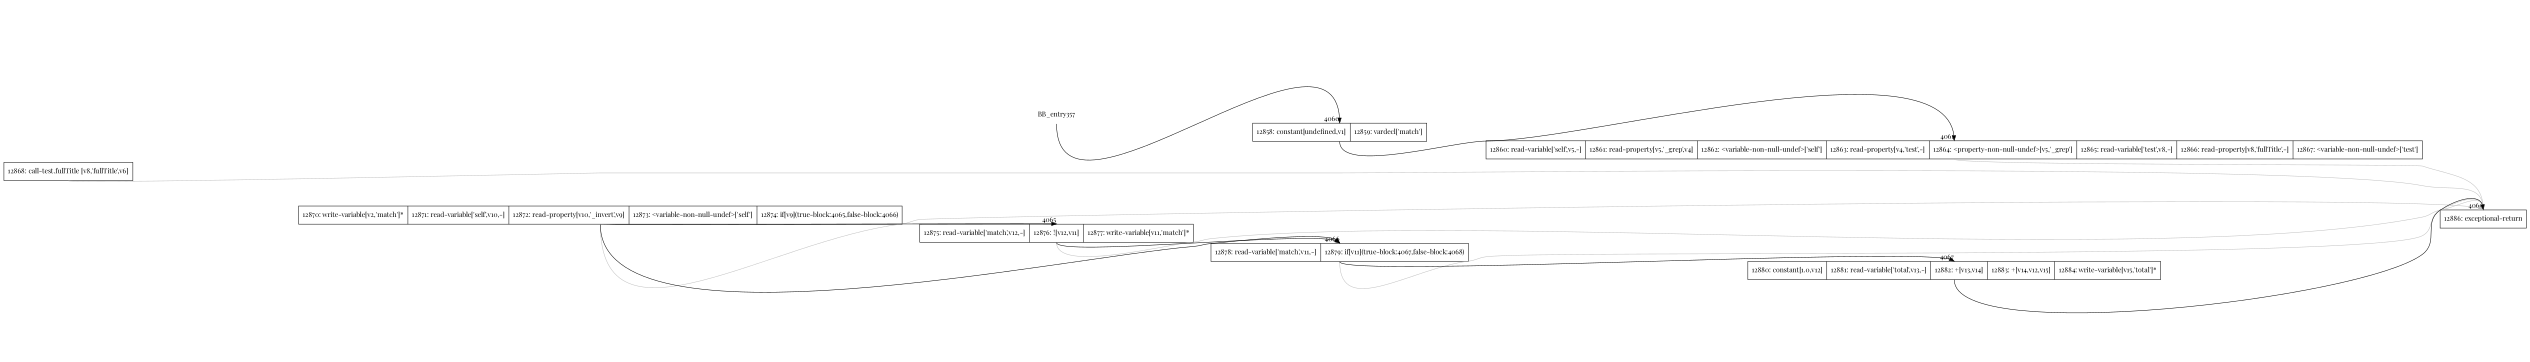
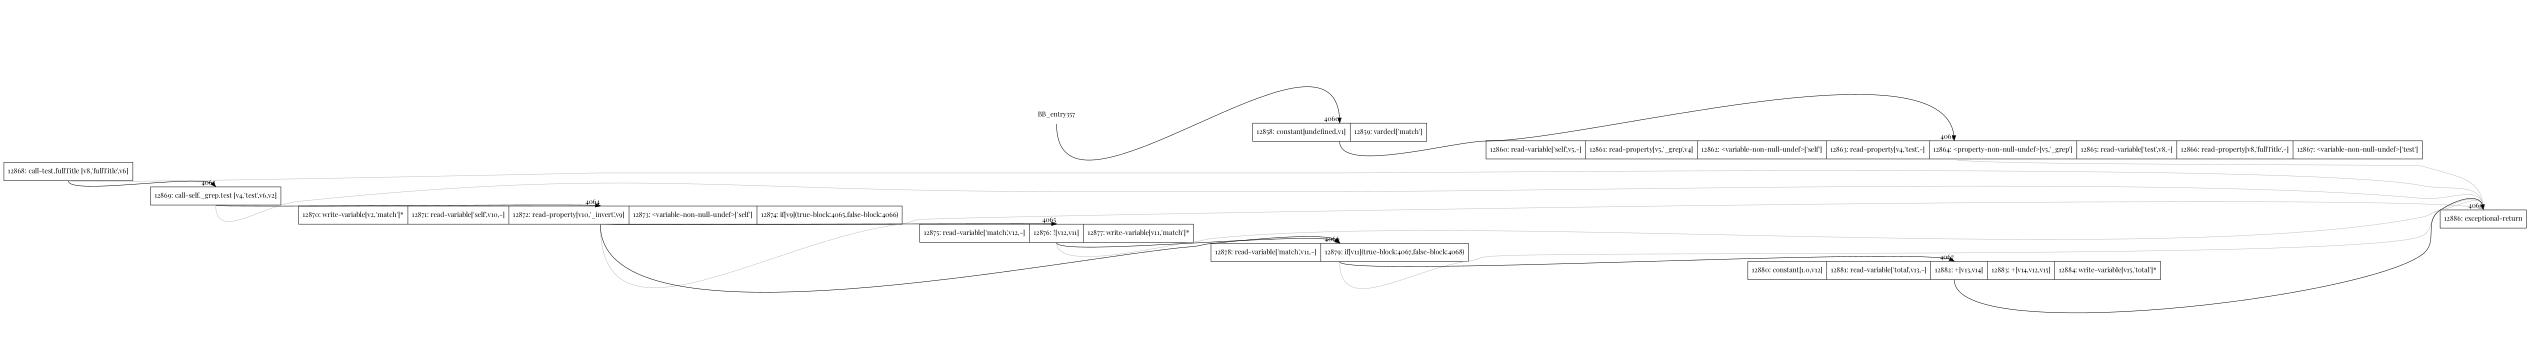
node "12869: call-self._grep.test [v4,'test',v6,v2]": added
